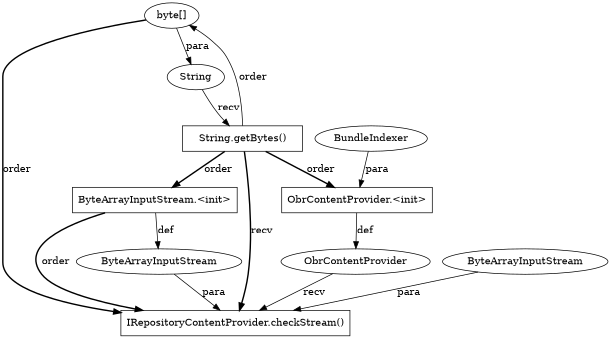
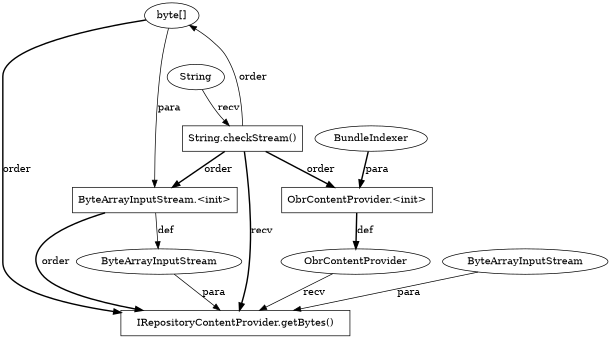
edge "byte[]" -> "String": now "byte[]" -> "ByteArrayInputStream.<init>"
node "String.getBytes()": label "String.getBytes()" -> "String.checkStream()"
edge "BundleIndexer" -> "ObrContentProvider.<init>": style solid -> bold
edge "ObrContentProvider.<init>" -> "ObrContentProvider": style solid -> bold
node "IRepositoryContentProvider.checkStream()": label "IRepositoryContentProvider.checkStream()" -> "IRepositoryContentProvider.getBytes()"
